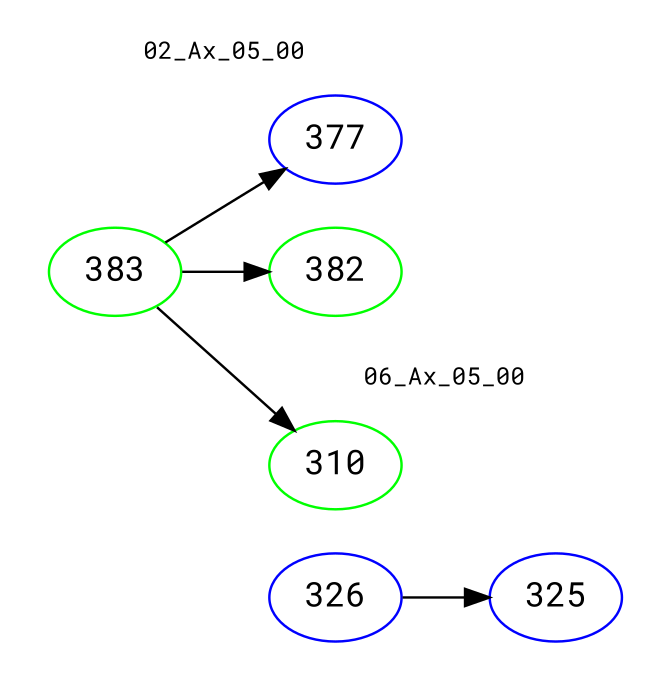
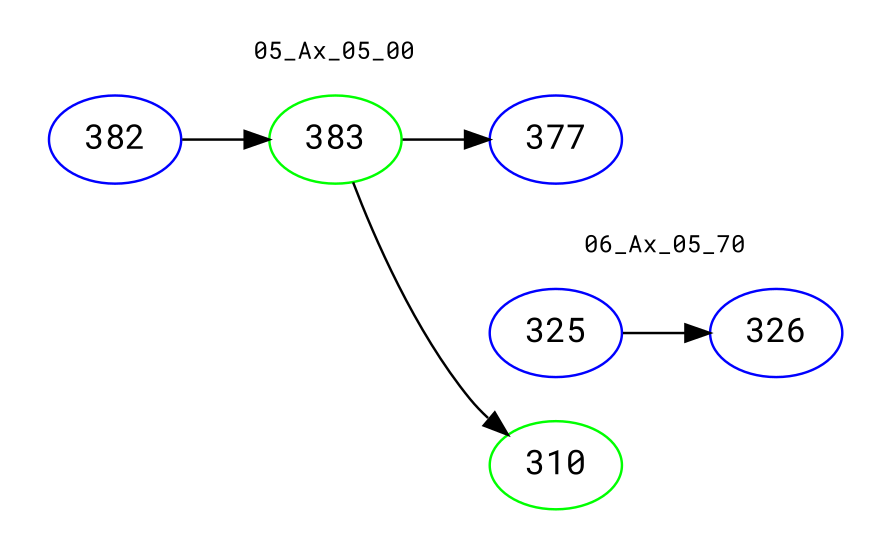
cluster "02_Ax_05_00": label "02_Ax_05_00" -> "05_Ax_05_00"
edge "383" -> "382": reversed
node "382": color green -> blue
cluster "06_Ax_05_00": label "06_Ax_05_00" -> "06_Ax_05_70"
edge "326" -> "325": reversed
